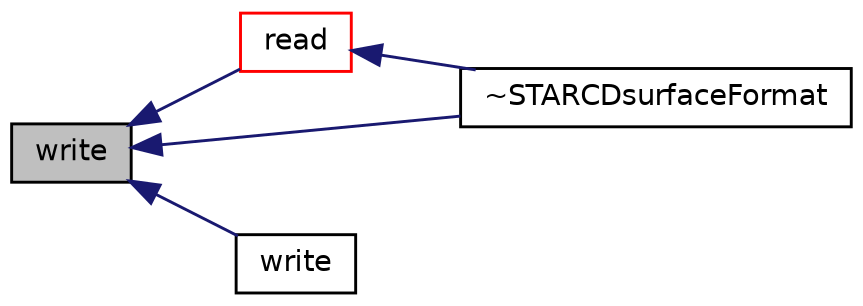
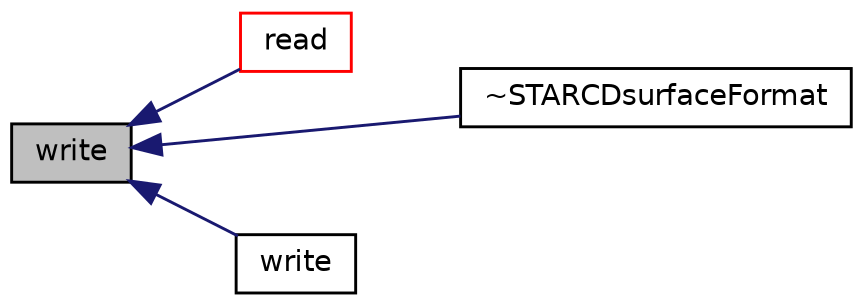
edge "~STARCDsurfaceFormat" -> "read": removed
